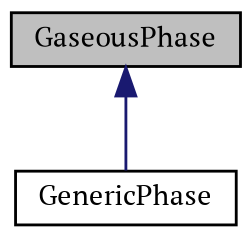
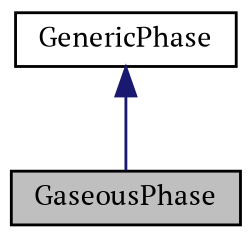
edge "GenericPhase" -> "GaseousPhase": reversed
